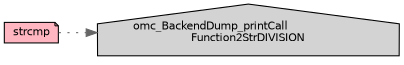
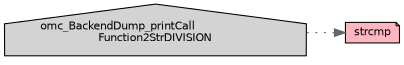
edge "strcmp" -> "omc_BackendDump_printCall Function2StrDIVISION": reversed
